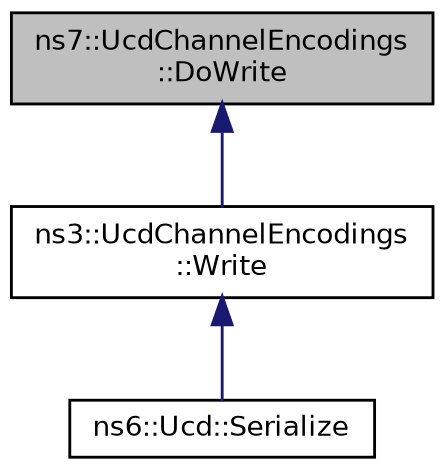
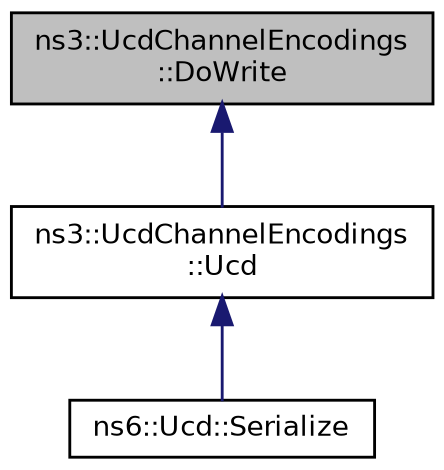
node "ns7::UcdChannelEncodings ::DoWrite": label "ns7::UcdChannelEncodings ::DoWrite" -> "ns3::UcdChannelEncodings ::DoWrite"
node "ns3::UcdChannelEncodings ::Write": label "ns3::UcdChannelEncodings ::Write" -> "ns3::UcdChannelEncodings ::Ucd"
